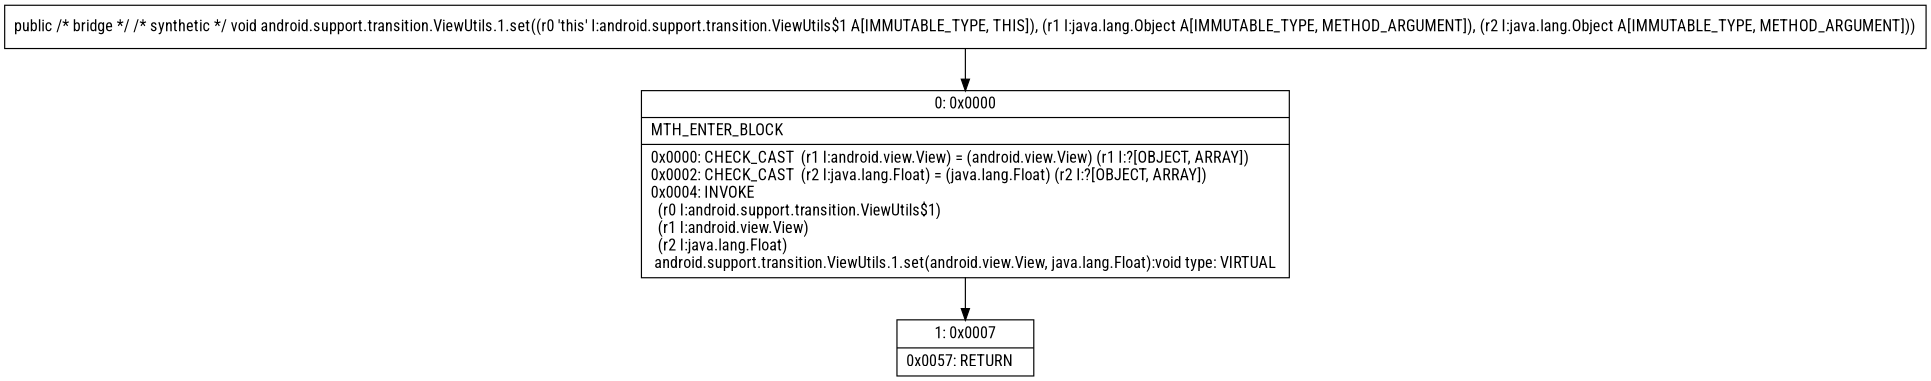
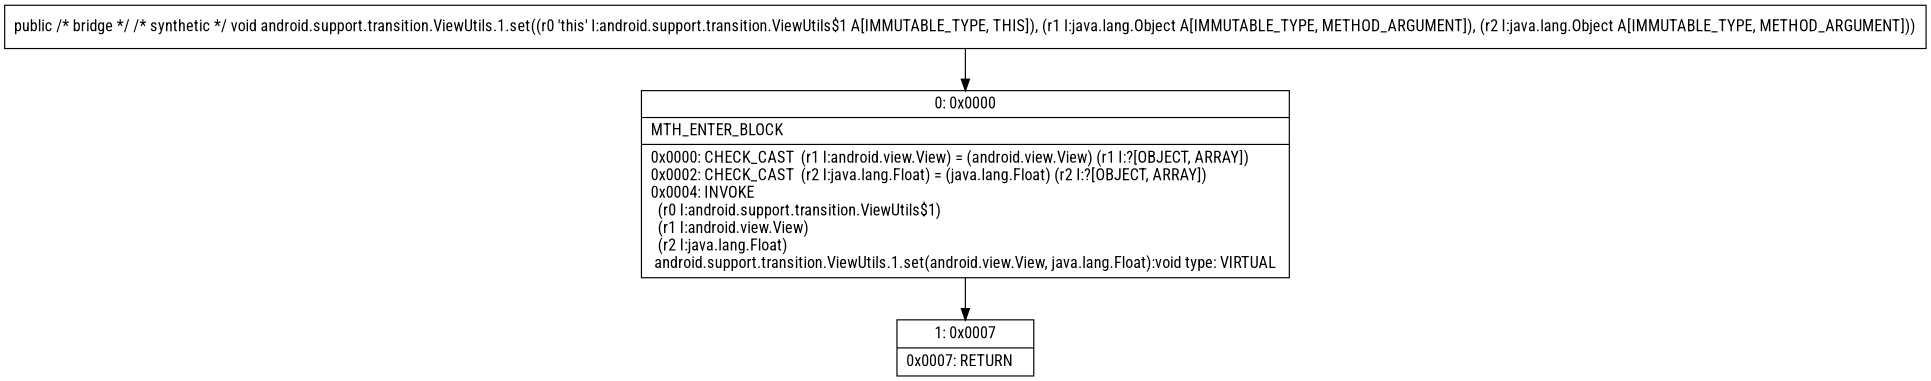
node "1: 0x0007": text "0x0057: RETURN" -> "0x0007: RETURN"
